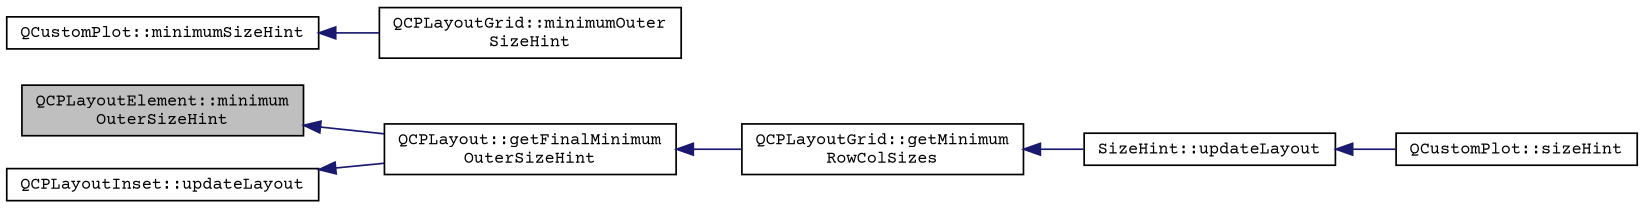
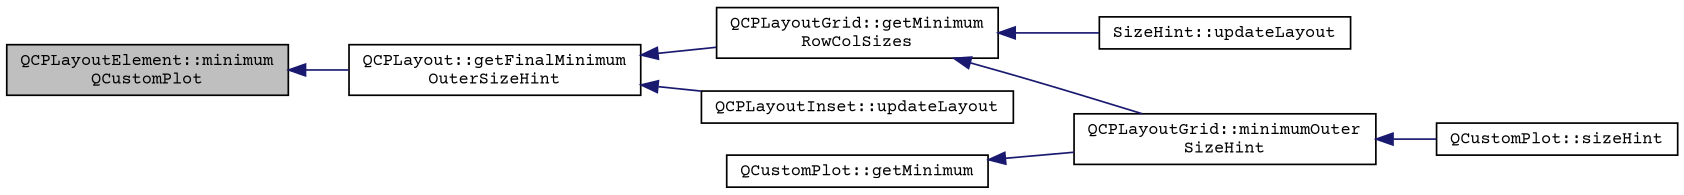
node "QCustomPlot::minimumSizeHint": label "QCustomPlot::minimumSizeHint" -> "QCustomPlot::getMinimum"
edge "QCPLayoutGrid::minimumOuter SizeHint" -> "QCPLayoutGrid::getMinimum RowColSizes": added
node "QCPLayoutElement::minimum OuterSizeHint": label "QCPLayoutElement::minimum OuterSizeHint" -> "QCPLayoutElement::minimum QCustomPlot"
edge "QCustomPlot::sizeHint" -> "SizeHint::updateLayout": now "QCustomPlot::sizeHint" -> "QCPLayoutGrid::minimumOuter SizeHint"
edge "QCPLayout::getFinalMinimum OuterSizeHint" -> "QCPLayoutInset::updateLayout": reversed
